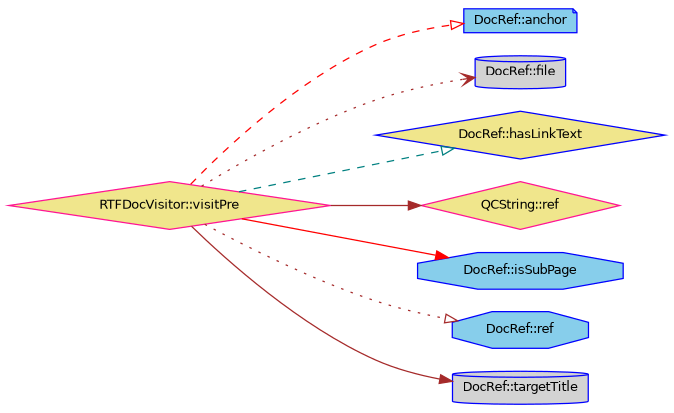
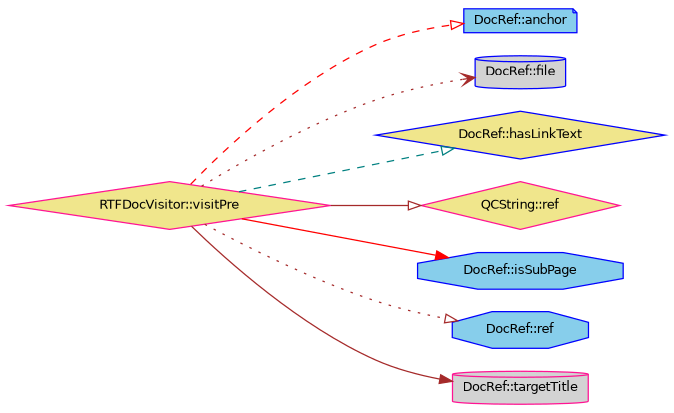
edge "RTFDocVisitor::visitPre" -> "QCString::ref": arrowhead normal -> onormal
node "DocRef::targetTitle": color blue -> deeppink
